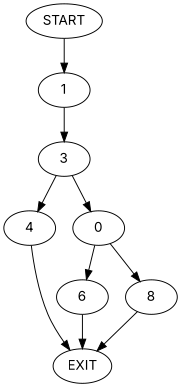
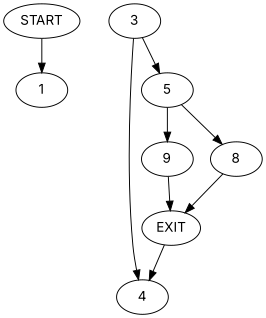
edge "1" -> "3": removed
node "0": label "0" -> "5"
edge "4" -> "EXIT": reversed
node "6": label "6" -> "9"
